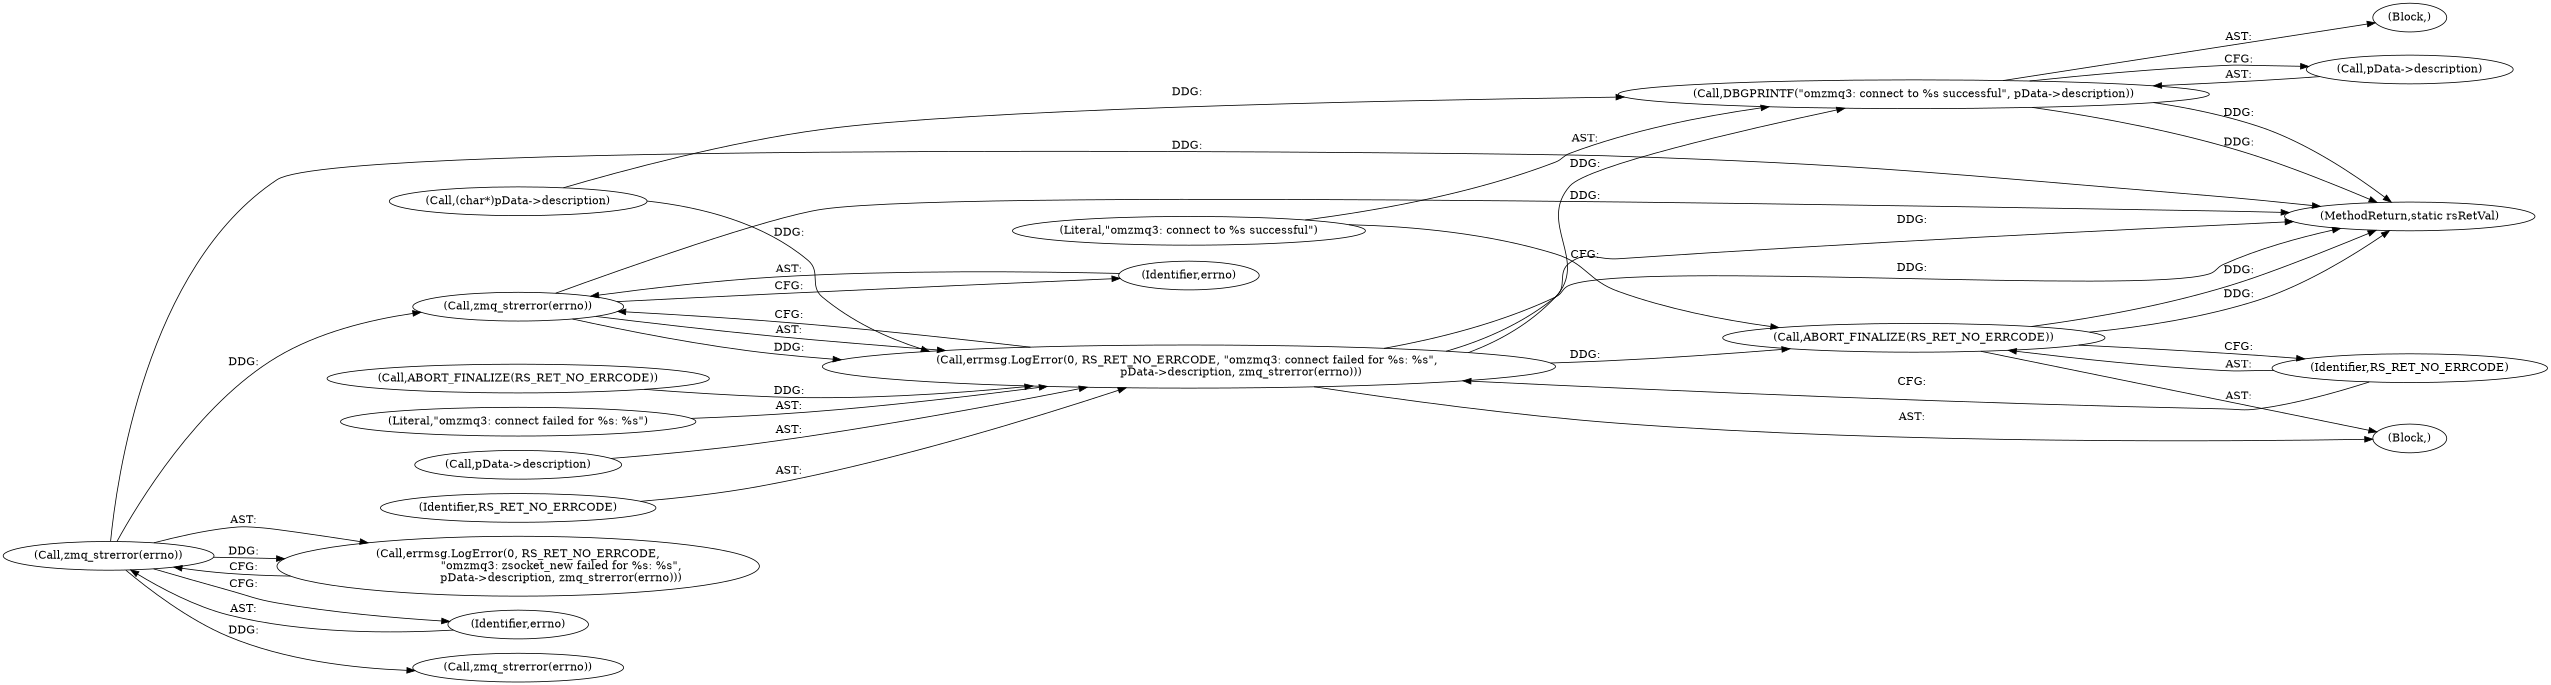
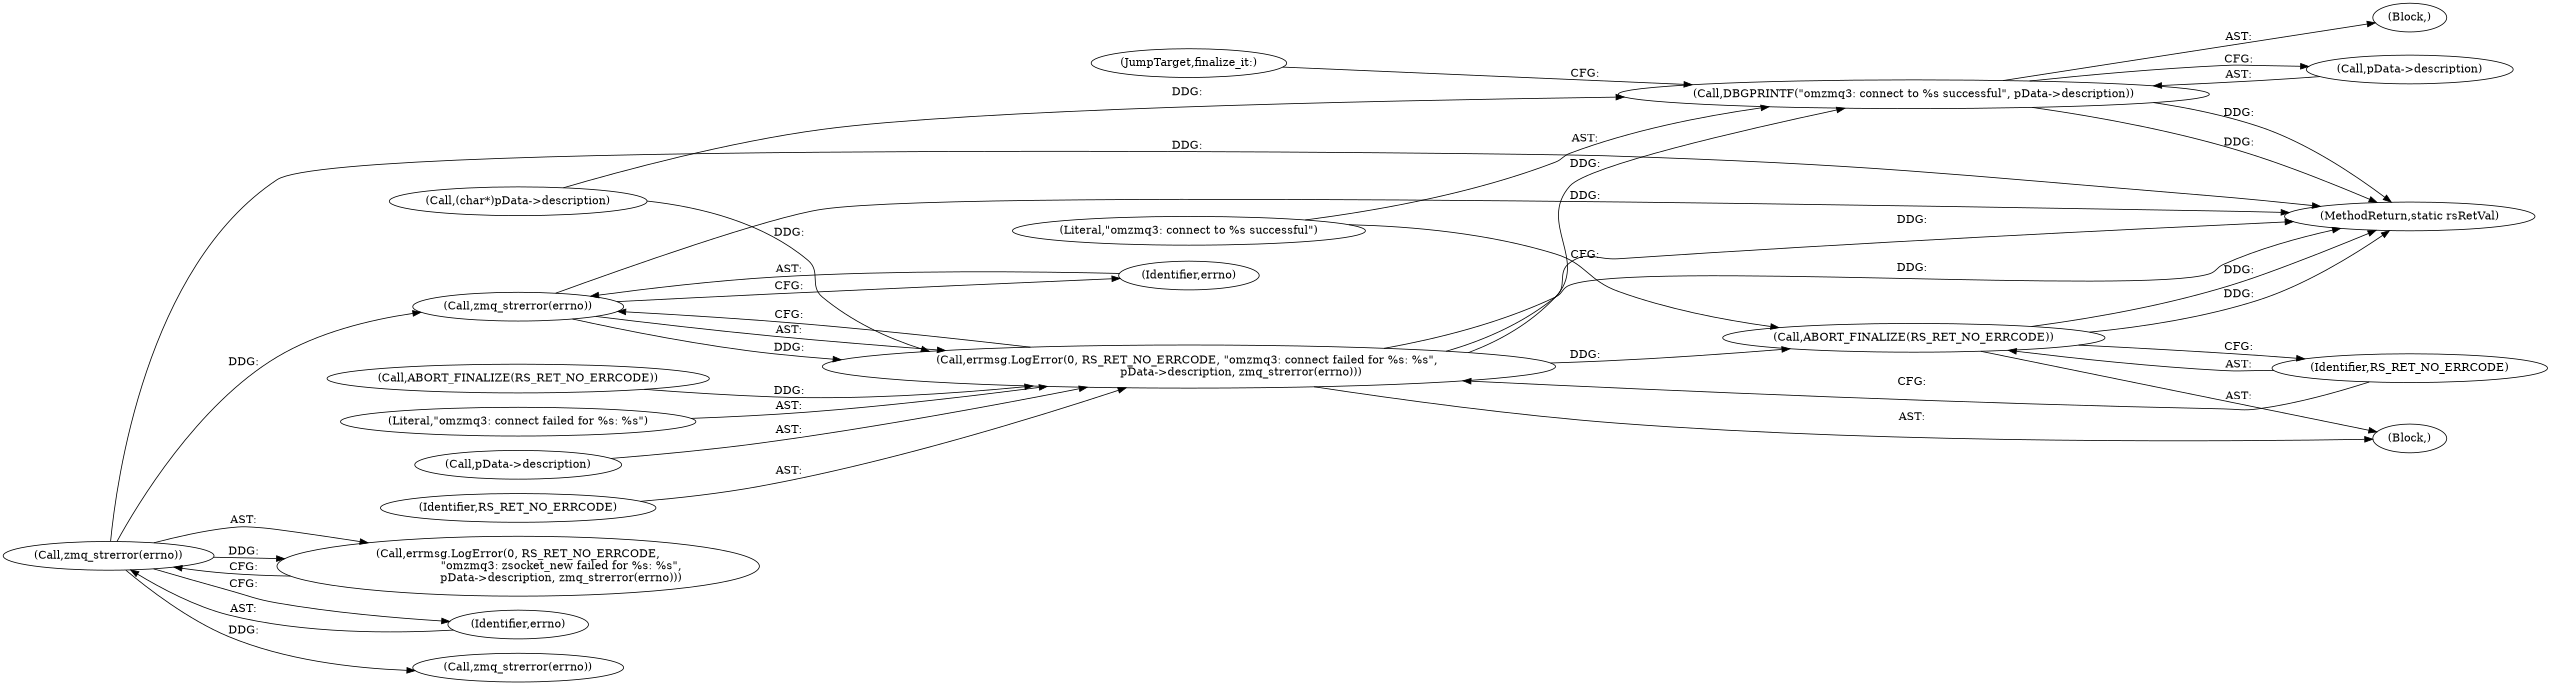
node "(JumpTarget,finalize_it:)": added
